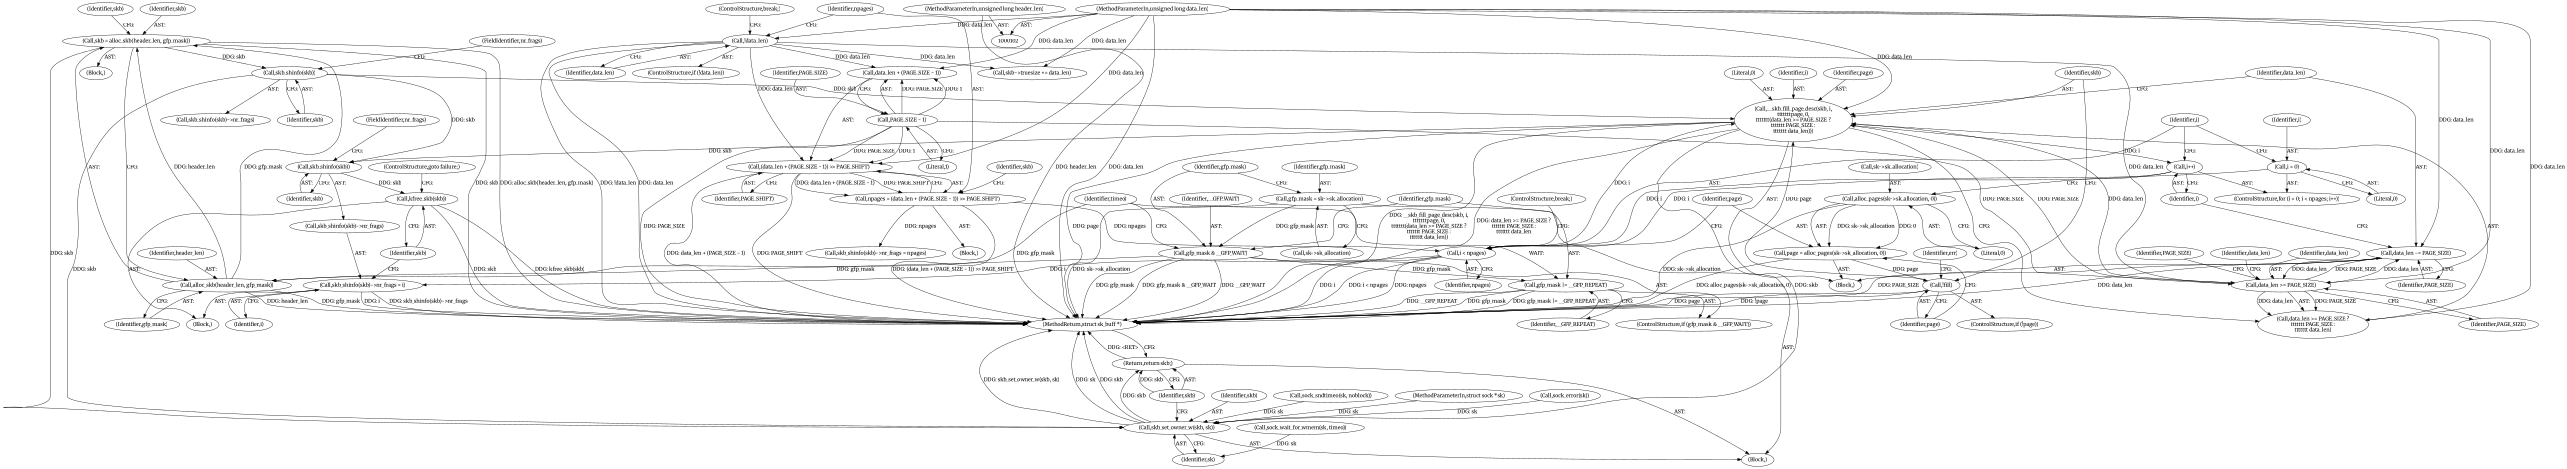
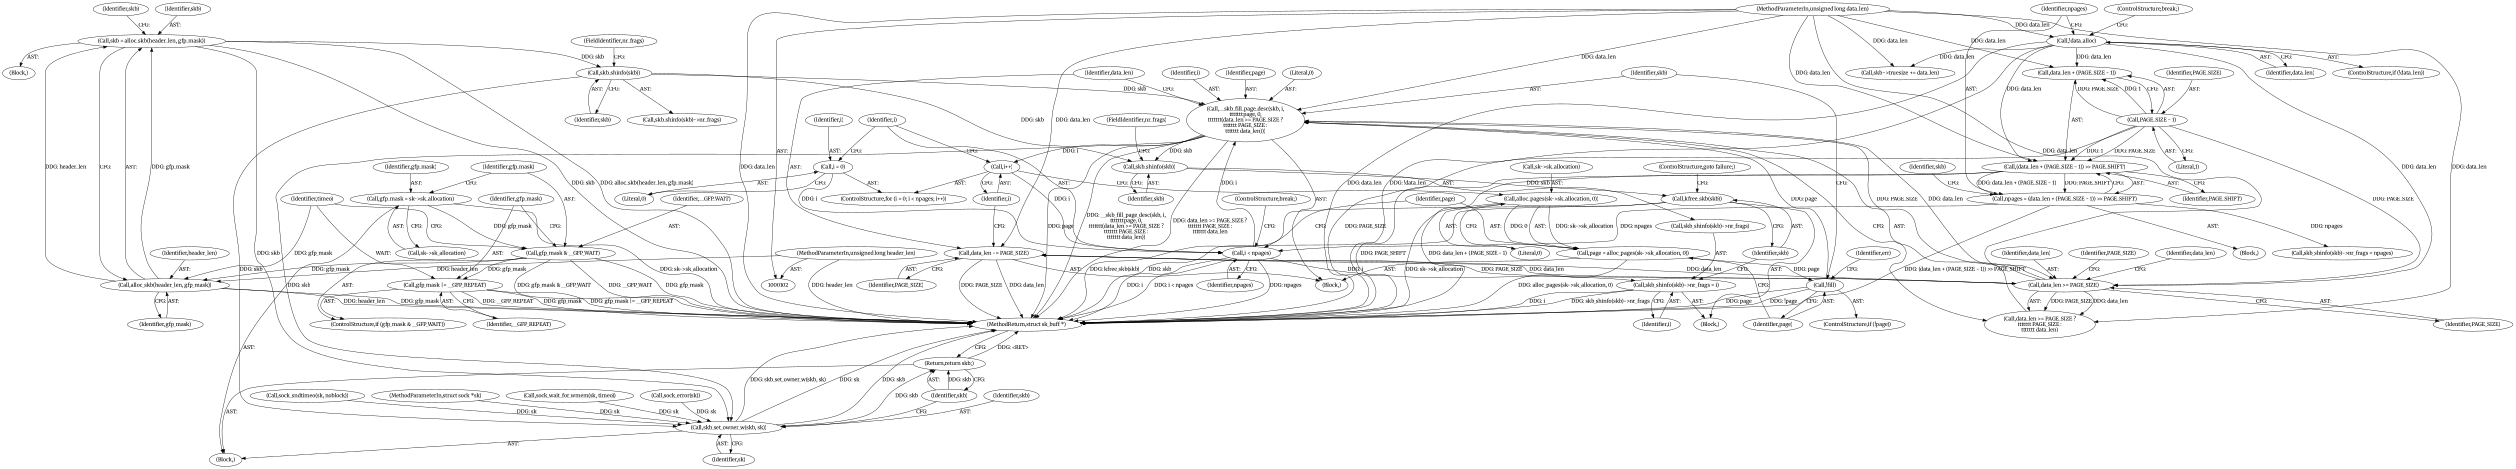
node "(Call,!data_len)": label "(Call,!data_len)" -> "(Call,!data_alloc)"
edge "(MethodParameterIn,unsigned long header_len)" -> "(Call,alloc_skb(header_len, gfp_mask))": added, label "DDG: header_len"
edge "(Call,sock_wait_for_wmem(sk, timeo))" -> "(Identifier,sk)": now "(Call,sock_wait_for_wmem(sk, timeo))" -> "(Call,skb_set_owner_w(skb, sk))"
